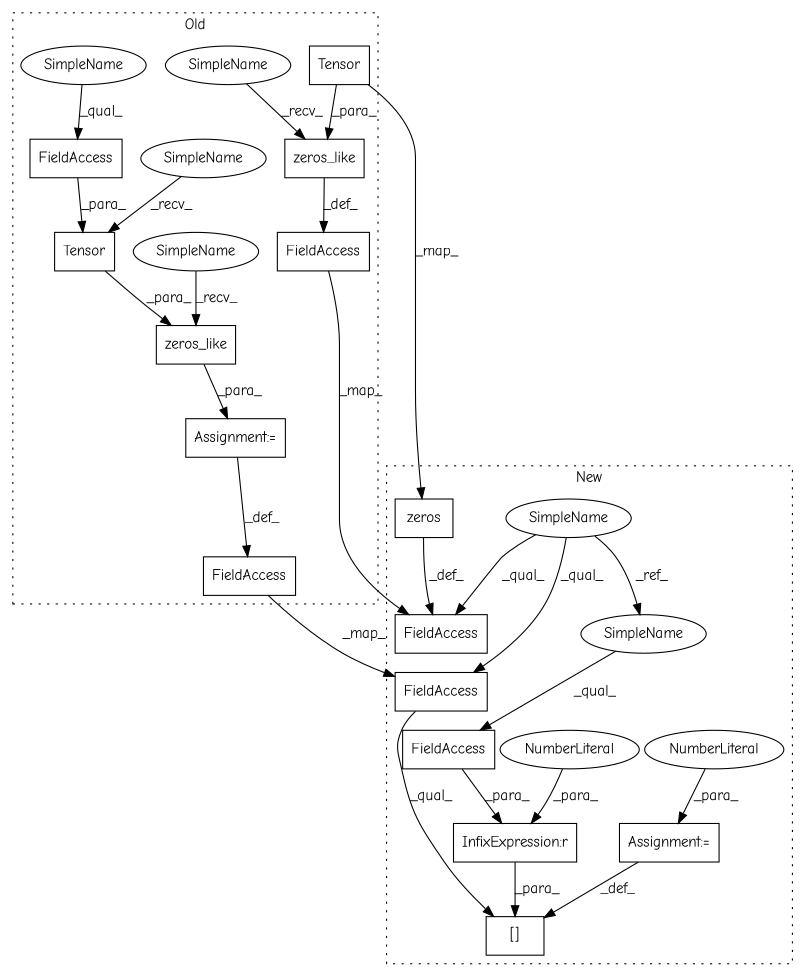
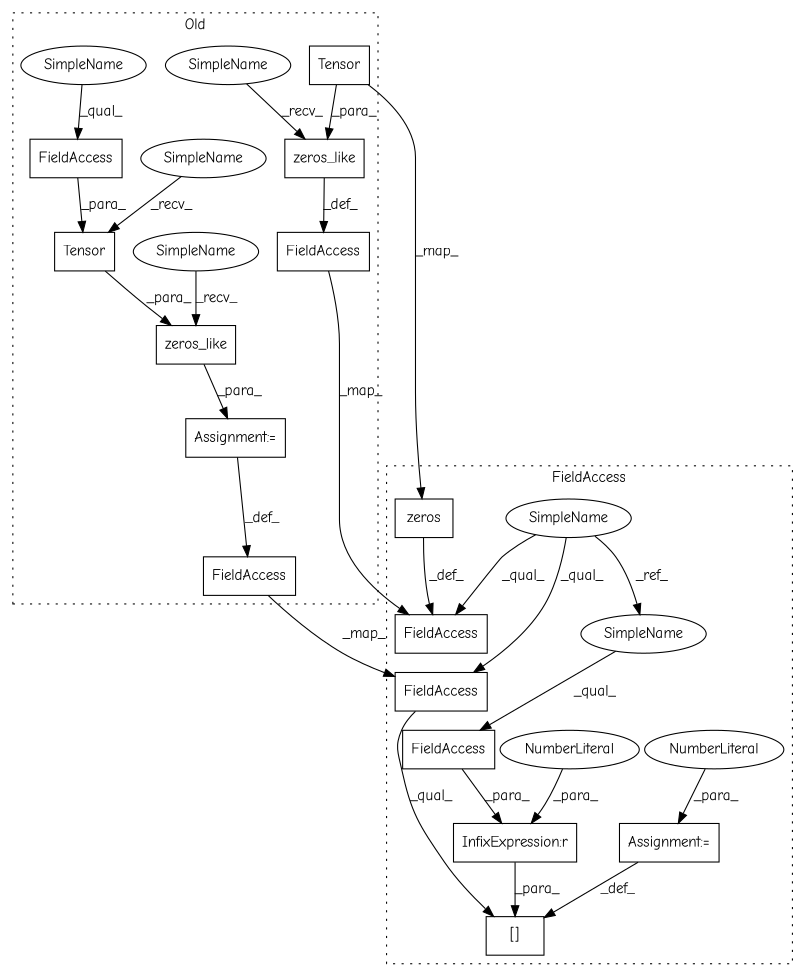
cluster "New": label "New" -> "FieldAccess"
